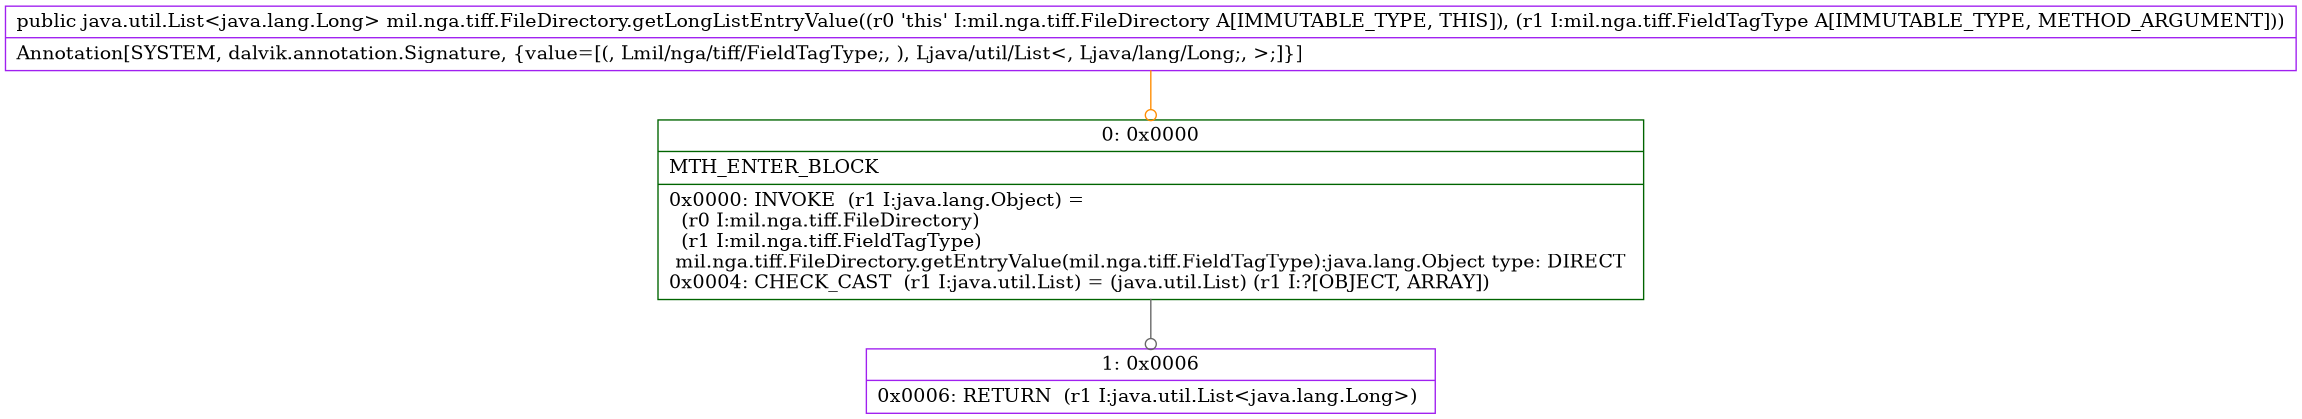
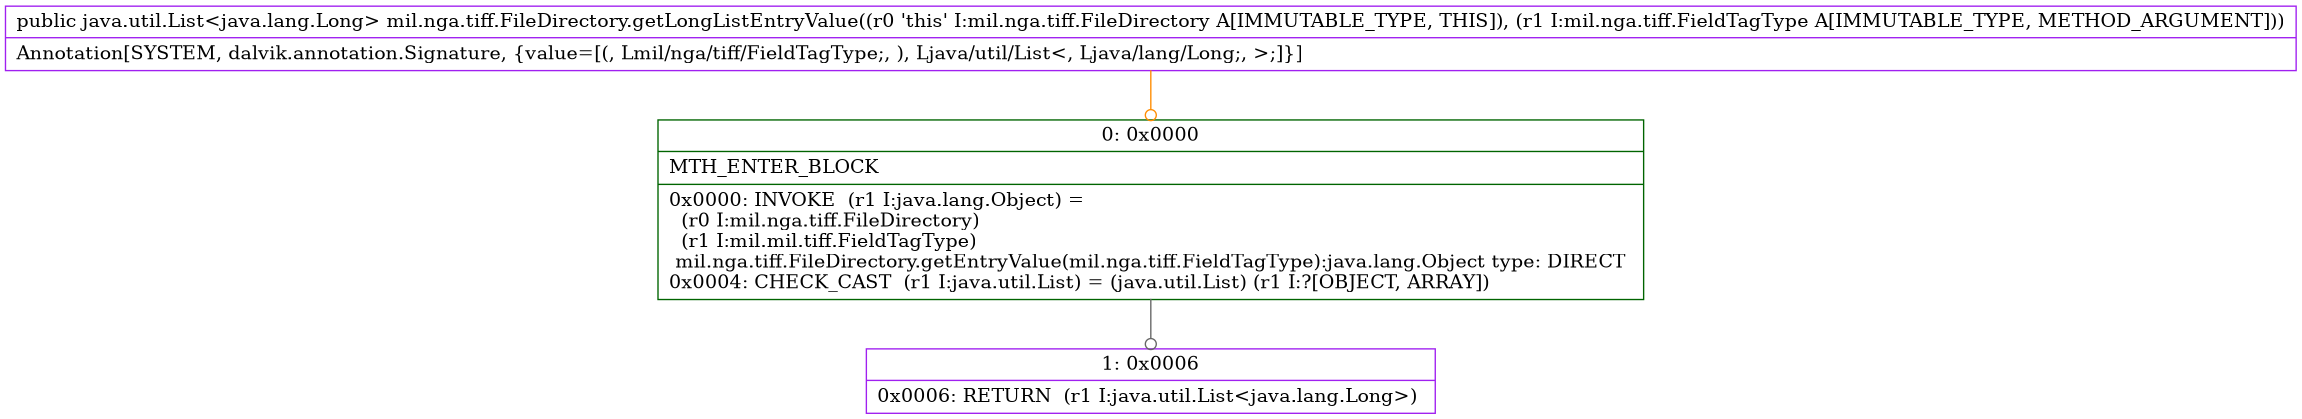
node "0: 0x0000": text "(r1 I:mil.nga.tiff.FieldTagType)" -> "(r1 I:mil.mil.tiff.FieldTagType)"
